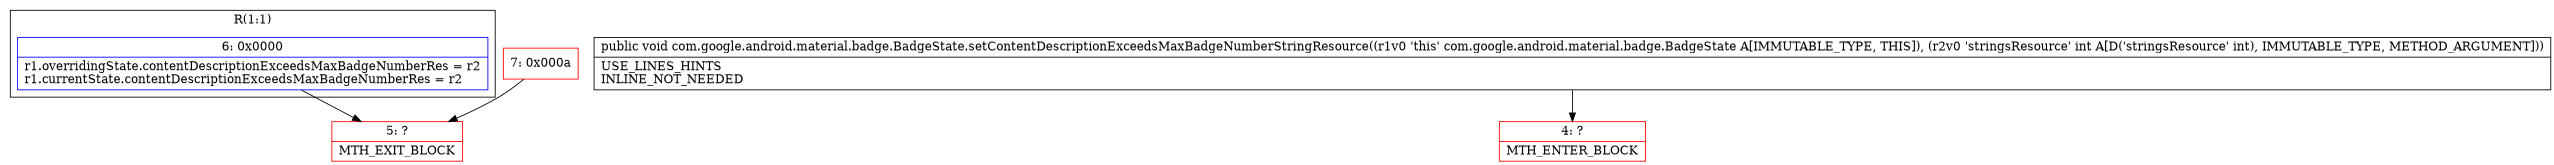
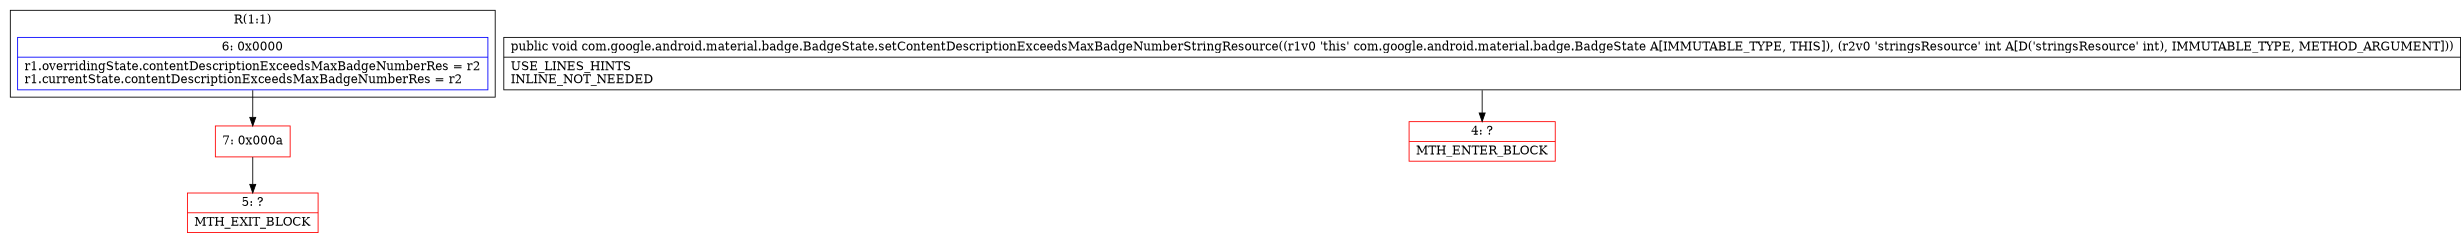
edge "6: 0x0000" -> "5: ?": now "6: 0x0000" -> "7: 0x000a"
